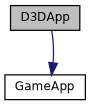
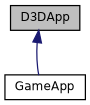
edge "D3DApp" -> "GameApp": reversed
